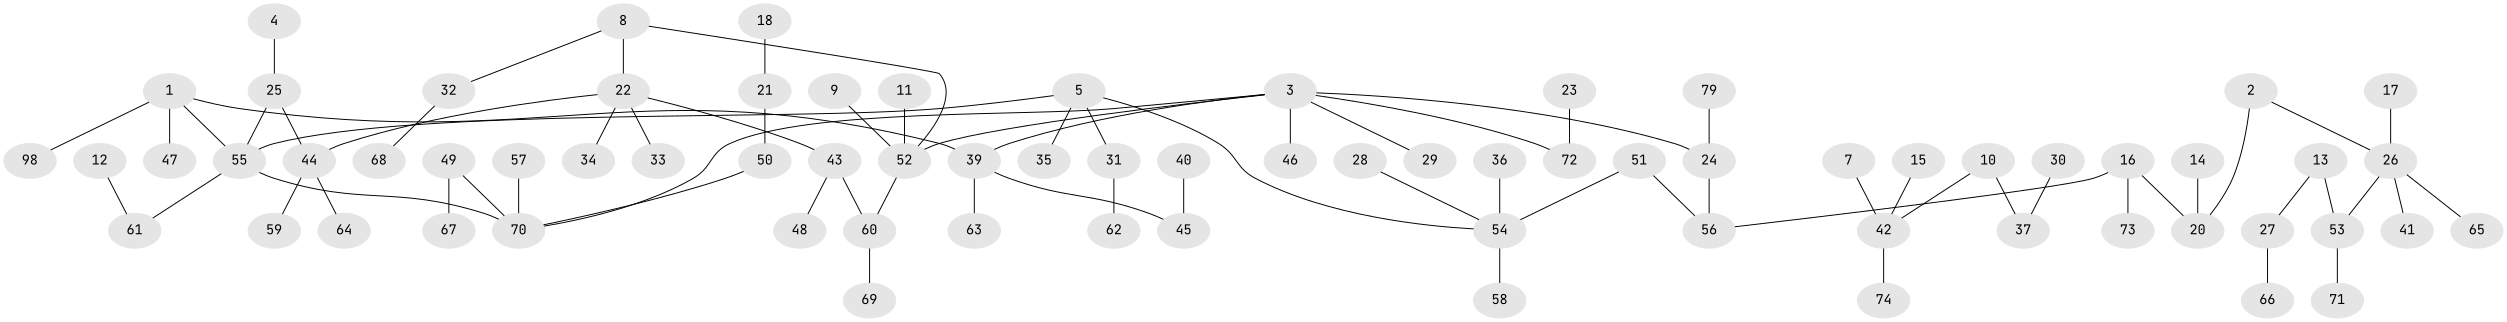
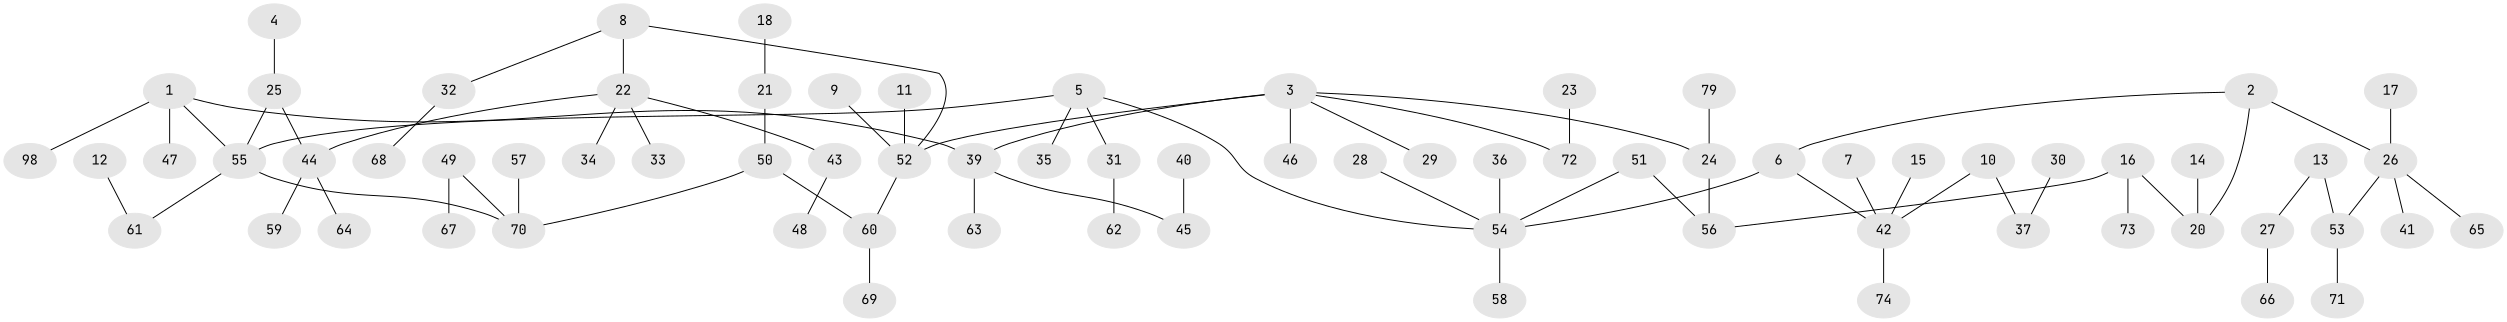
edge "3" -- "70": removed
node "6": added
edge "43" -- "60": now "50" -- "60"
